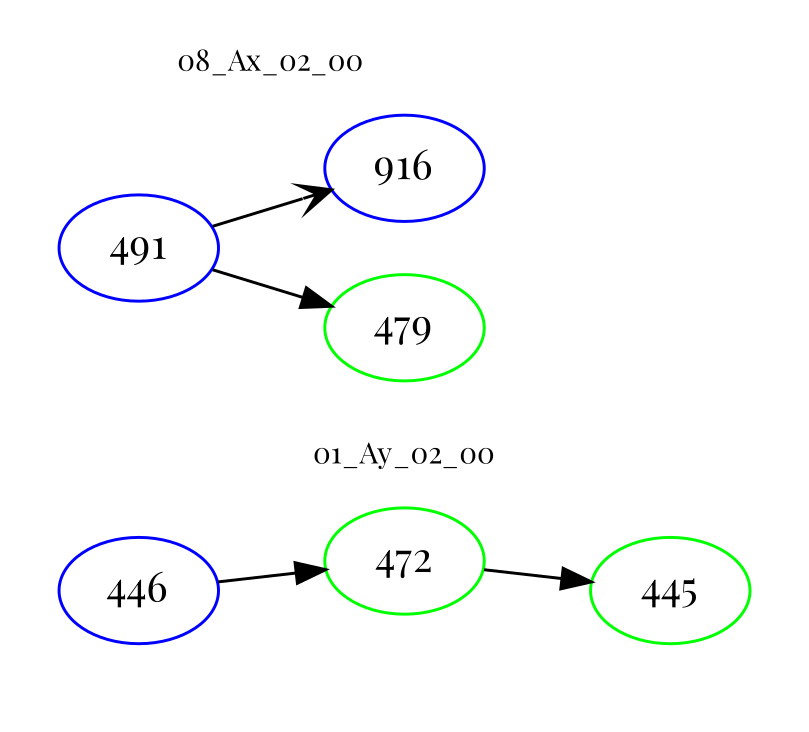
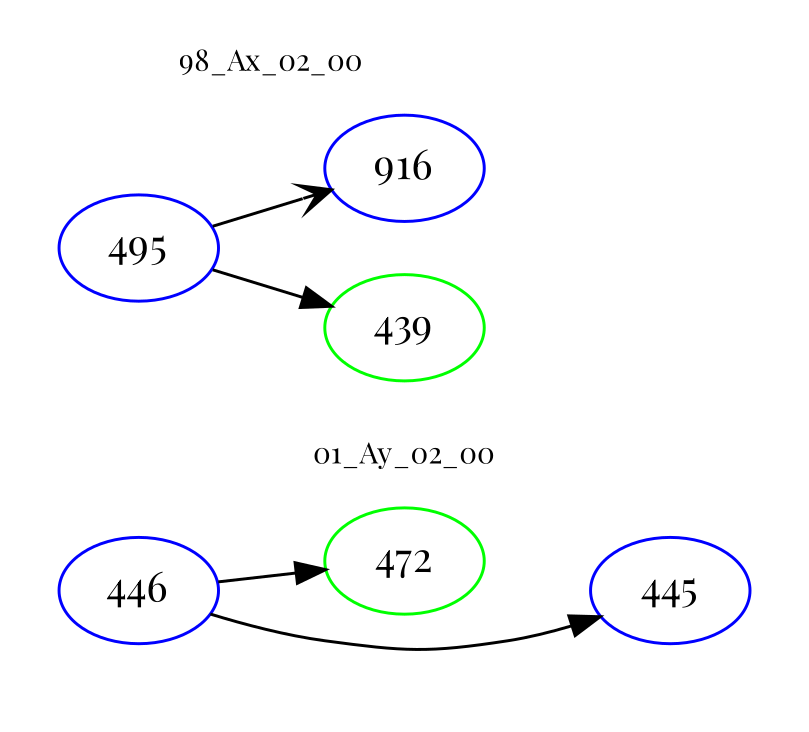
cluster "08_Ax_02_00": label "08_Ax_02_00" -> "98_Ax_02_00"
node "491": label "491" -> "495"
node "479": label "479" -> "439"
edge "472" -> "445": now "446" -> "445"
node "445": color green -> blue
